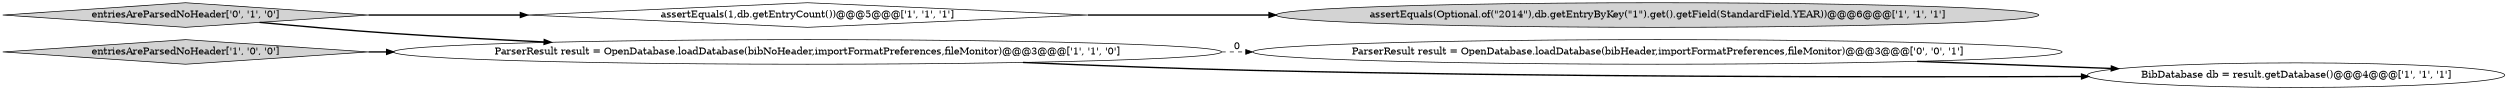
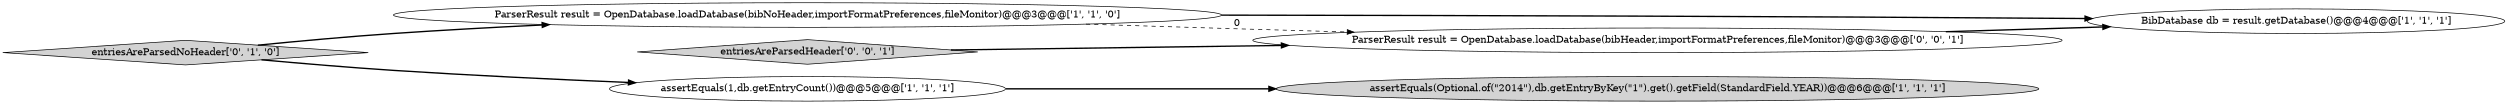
node "assertEquals(1,db.getEntryCount())@@@5@@@['1', '1', '1']": shape diamond -> ellipse
node "entriesAreParsedNoHeader['1', '0', '0']": removed
node "entriesAreParsedHeader['0', '0', '1']": added
